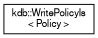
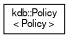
node "kdb::WritePolicyIs < Policy >": label "kdb::WritePolicyIs < Policy >" -> "kdb::Policy < Policy >"
